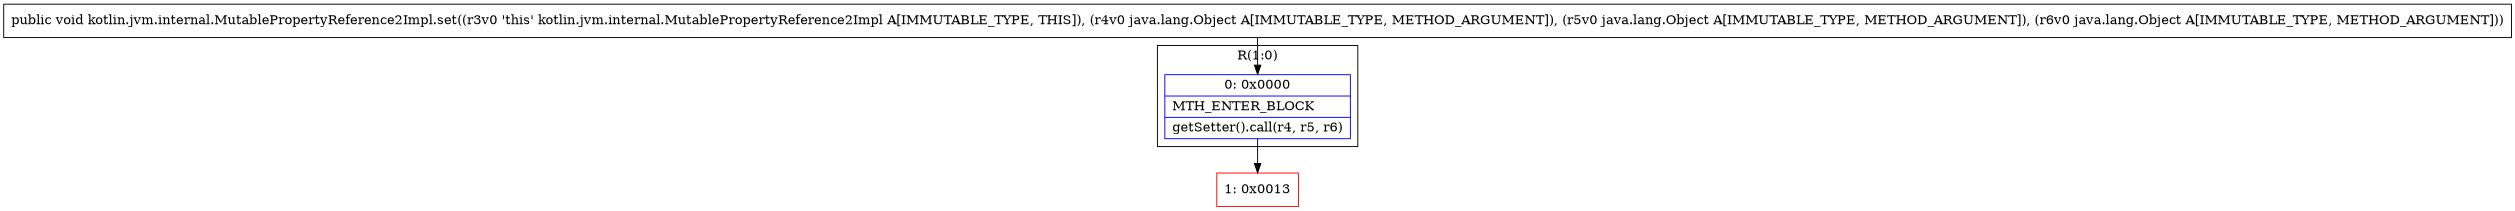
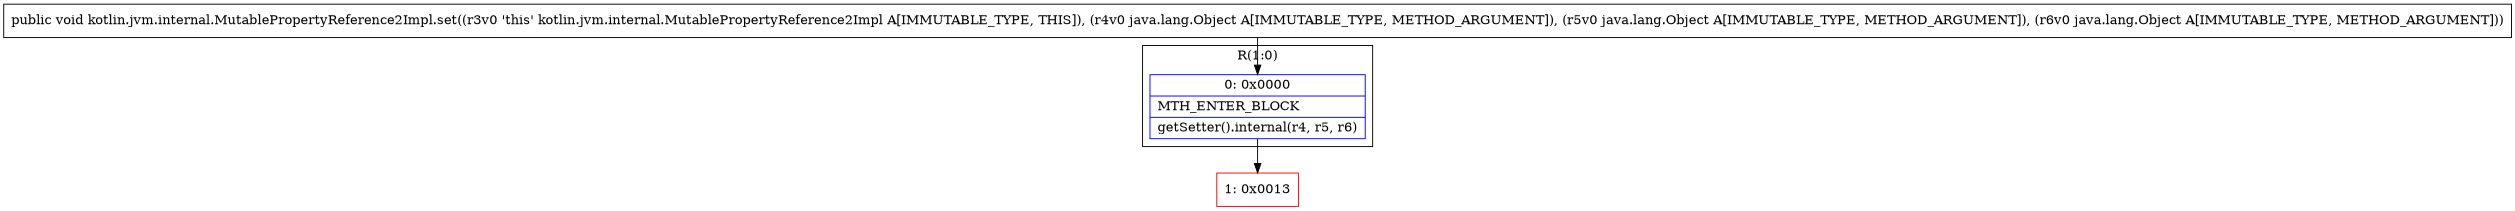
node "0: 0x0000": text "getSetter().call(r4, r5, r6)" -> "getSetter().internal(r4, r5, r6)"
